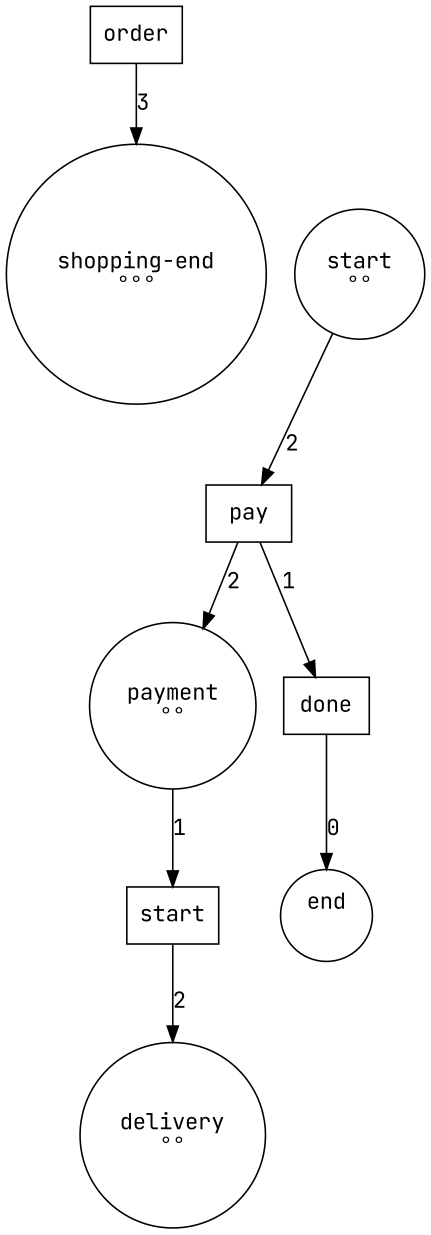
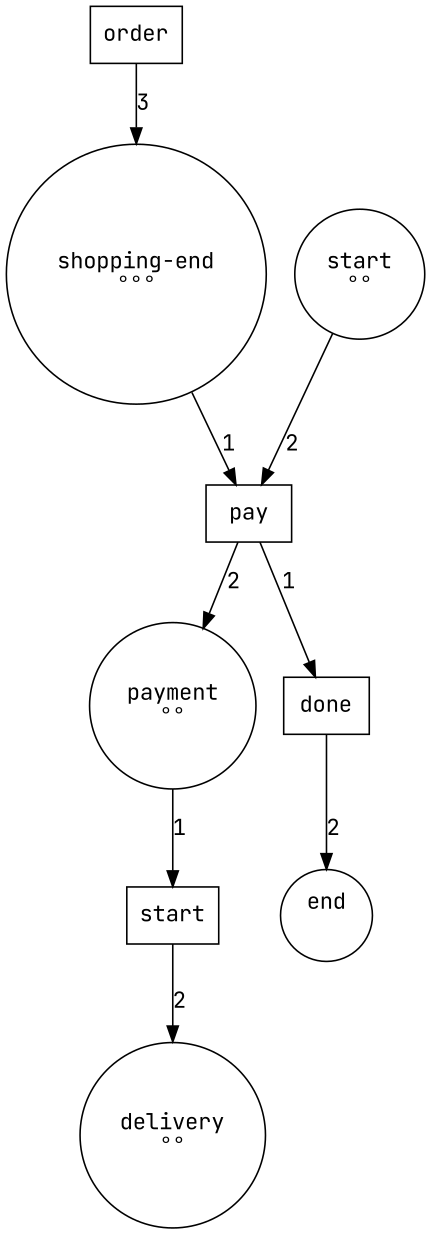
edge "shopping-end °°°" -> "pay": added, label "1"
edge "done" -> "end": label "0" -> "2"
